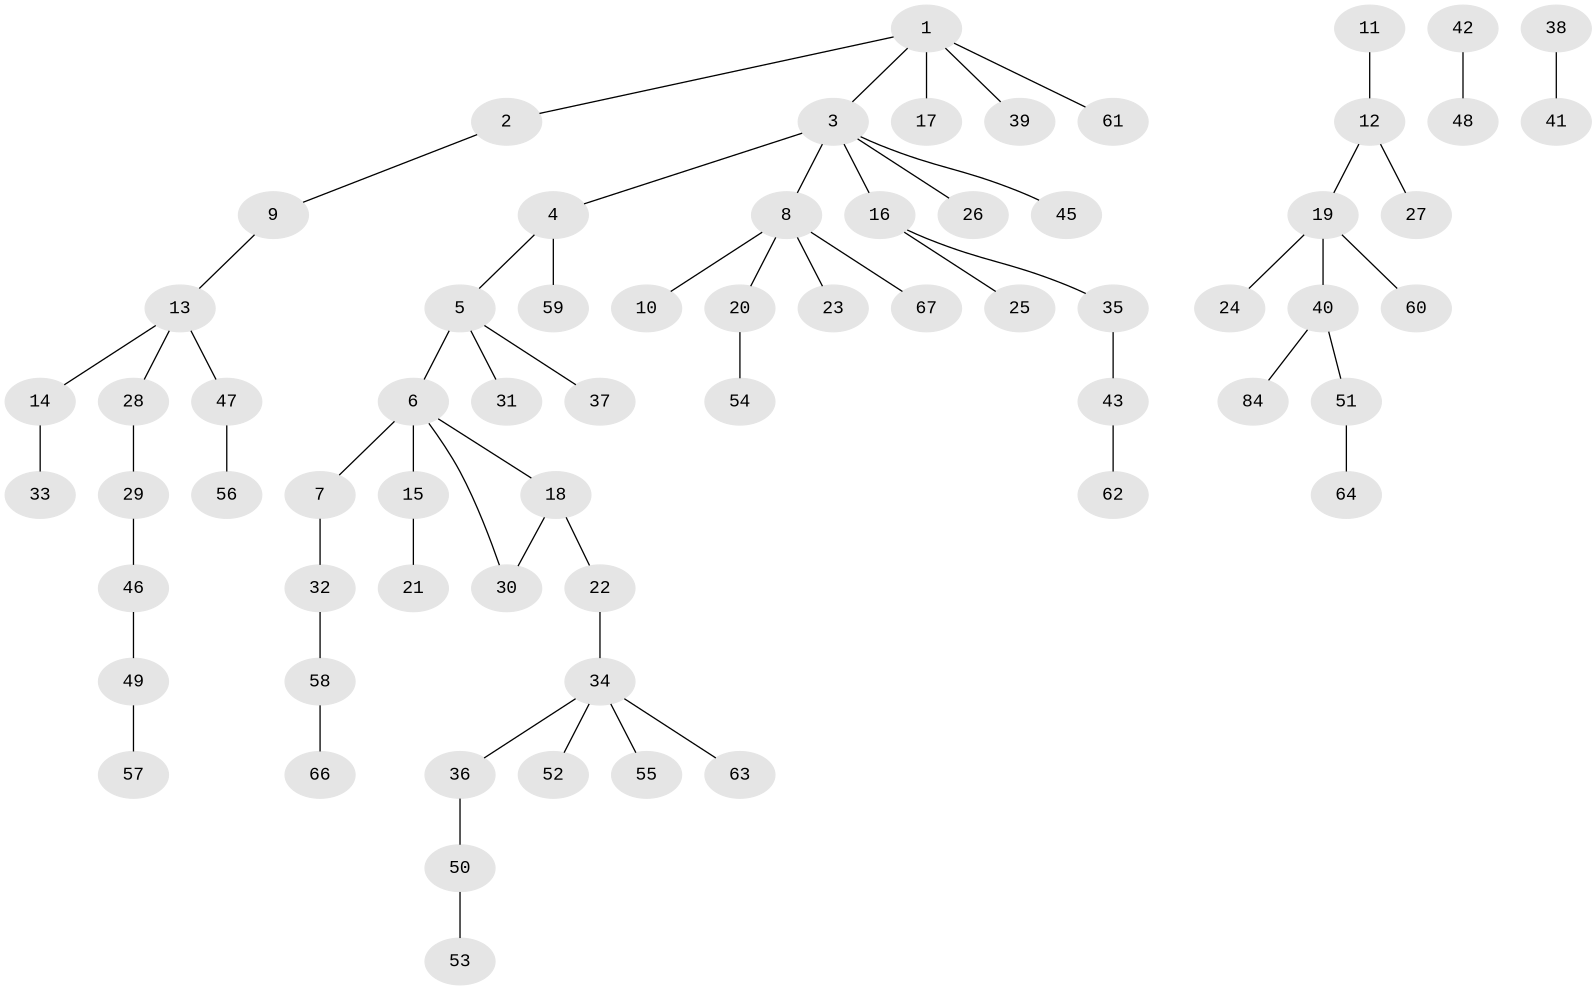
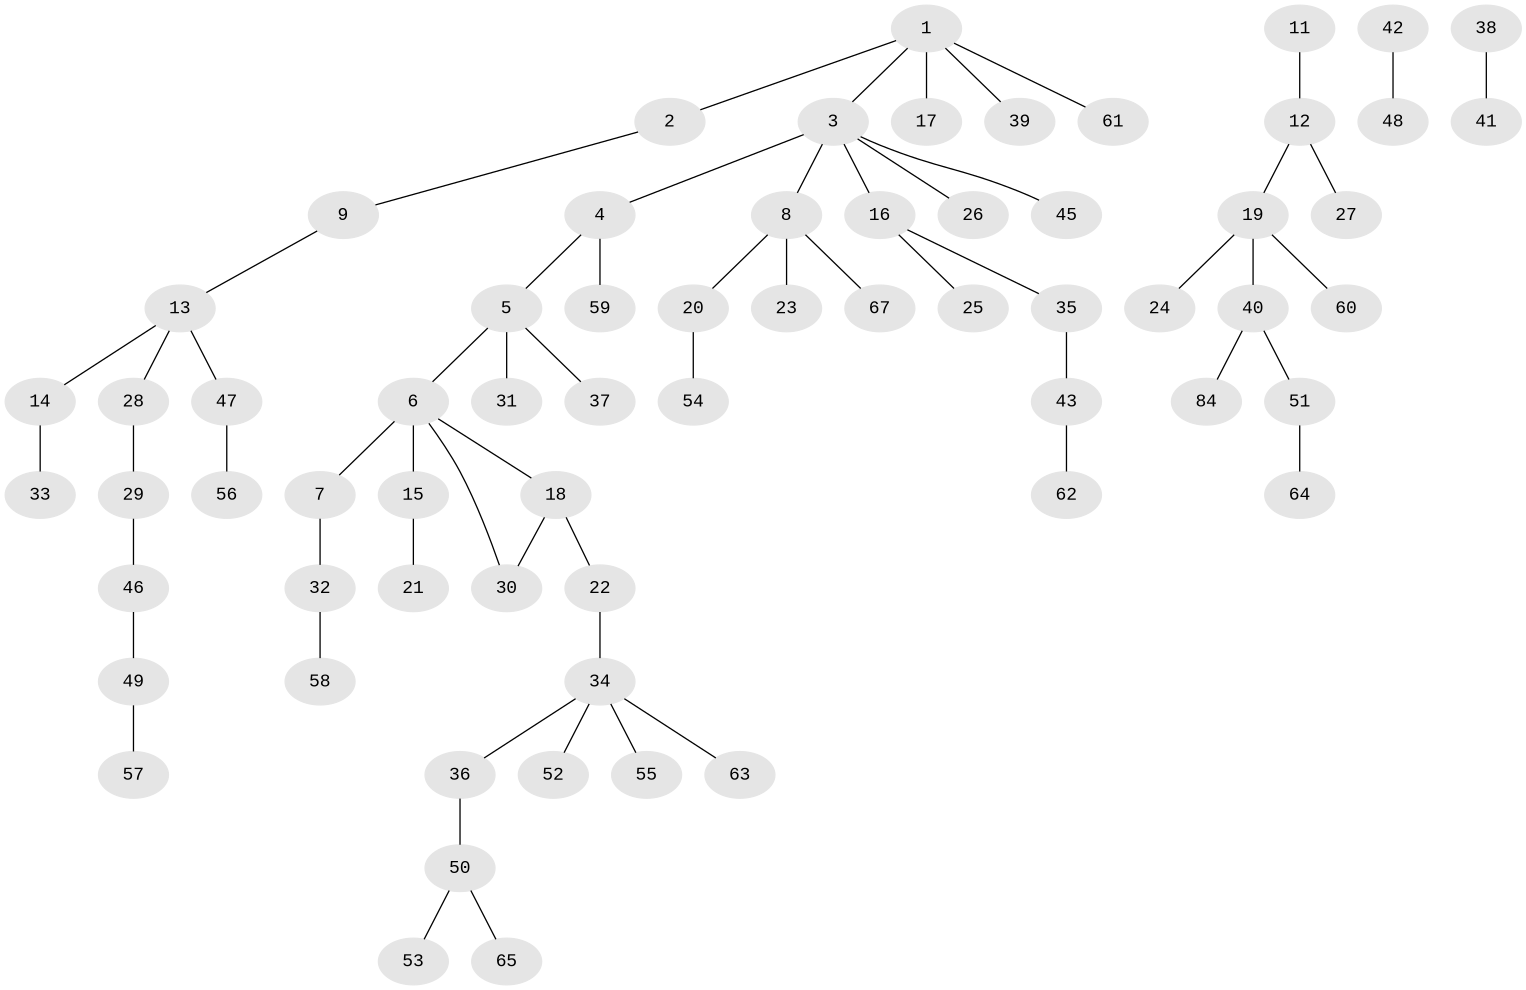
node "10": removed
node "66": removed
node "65": added
